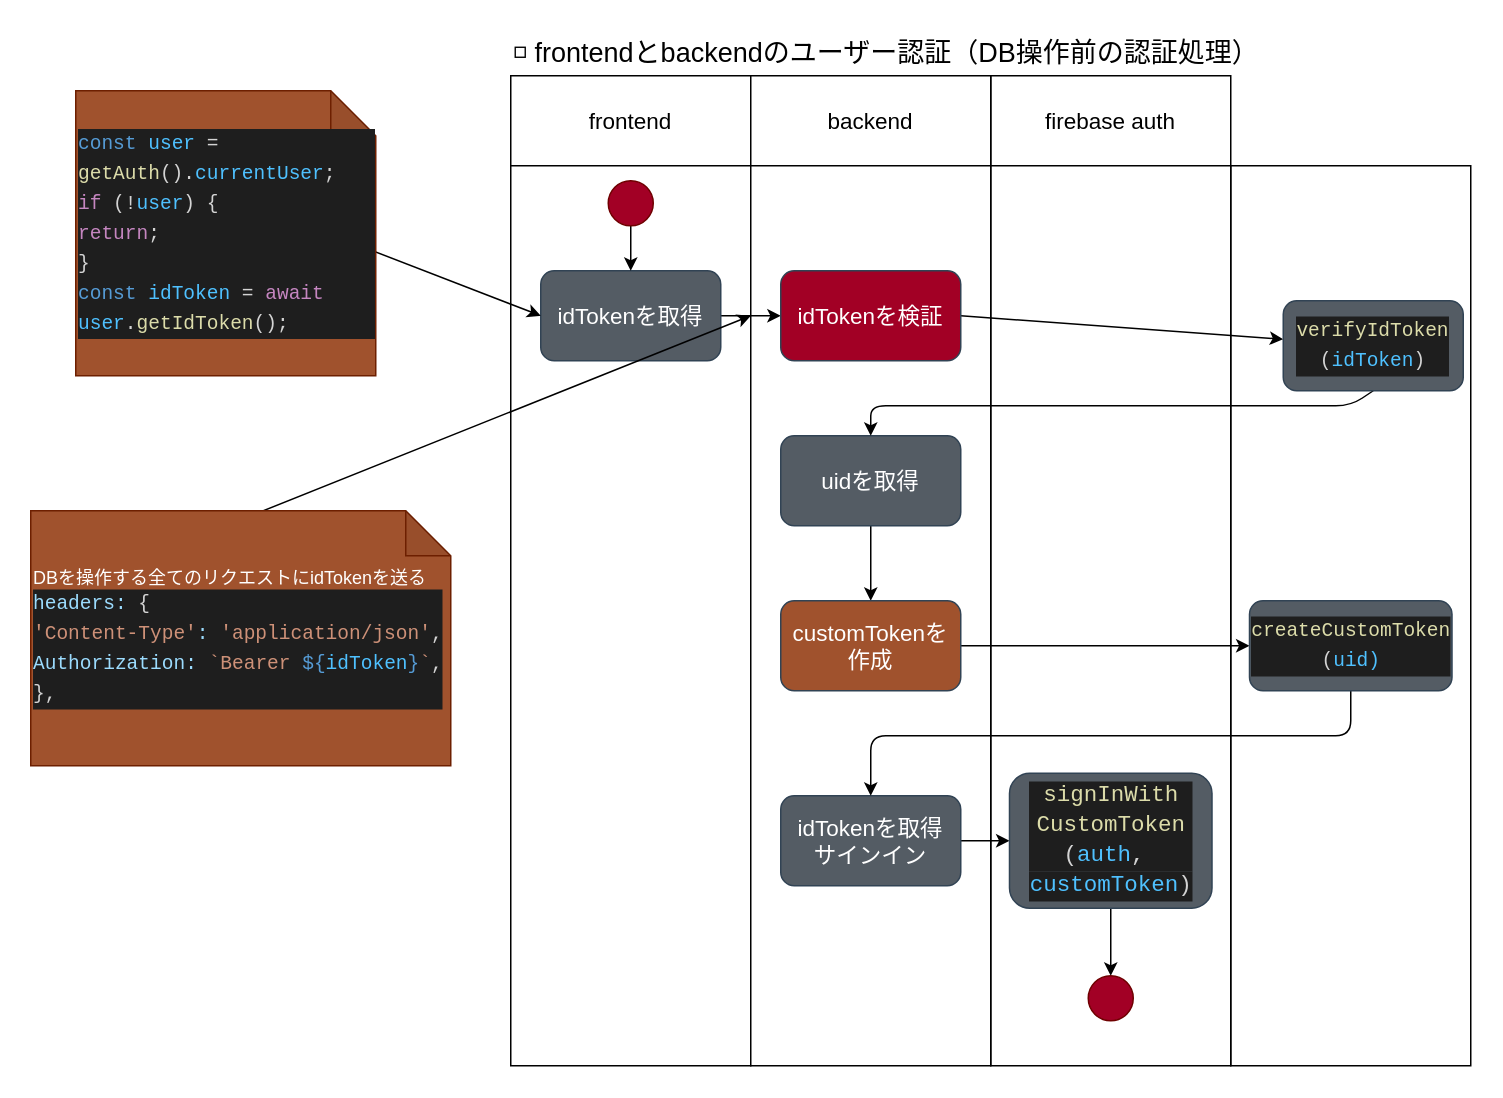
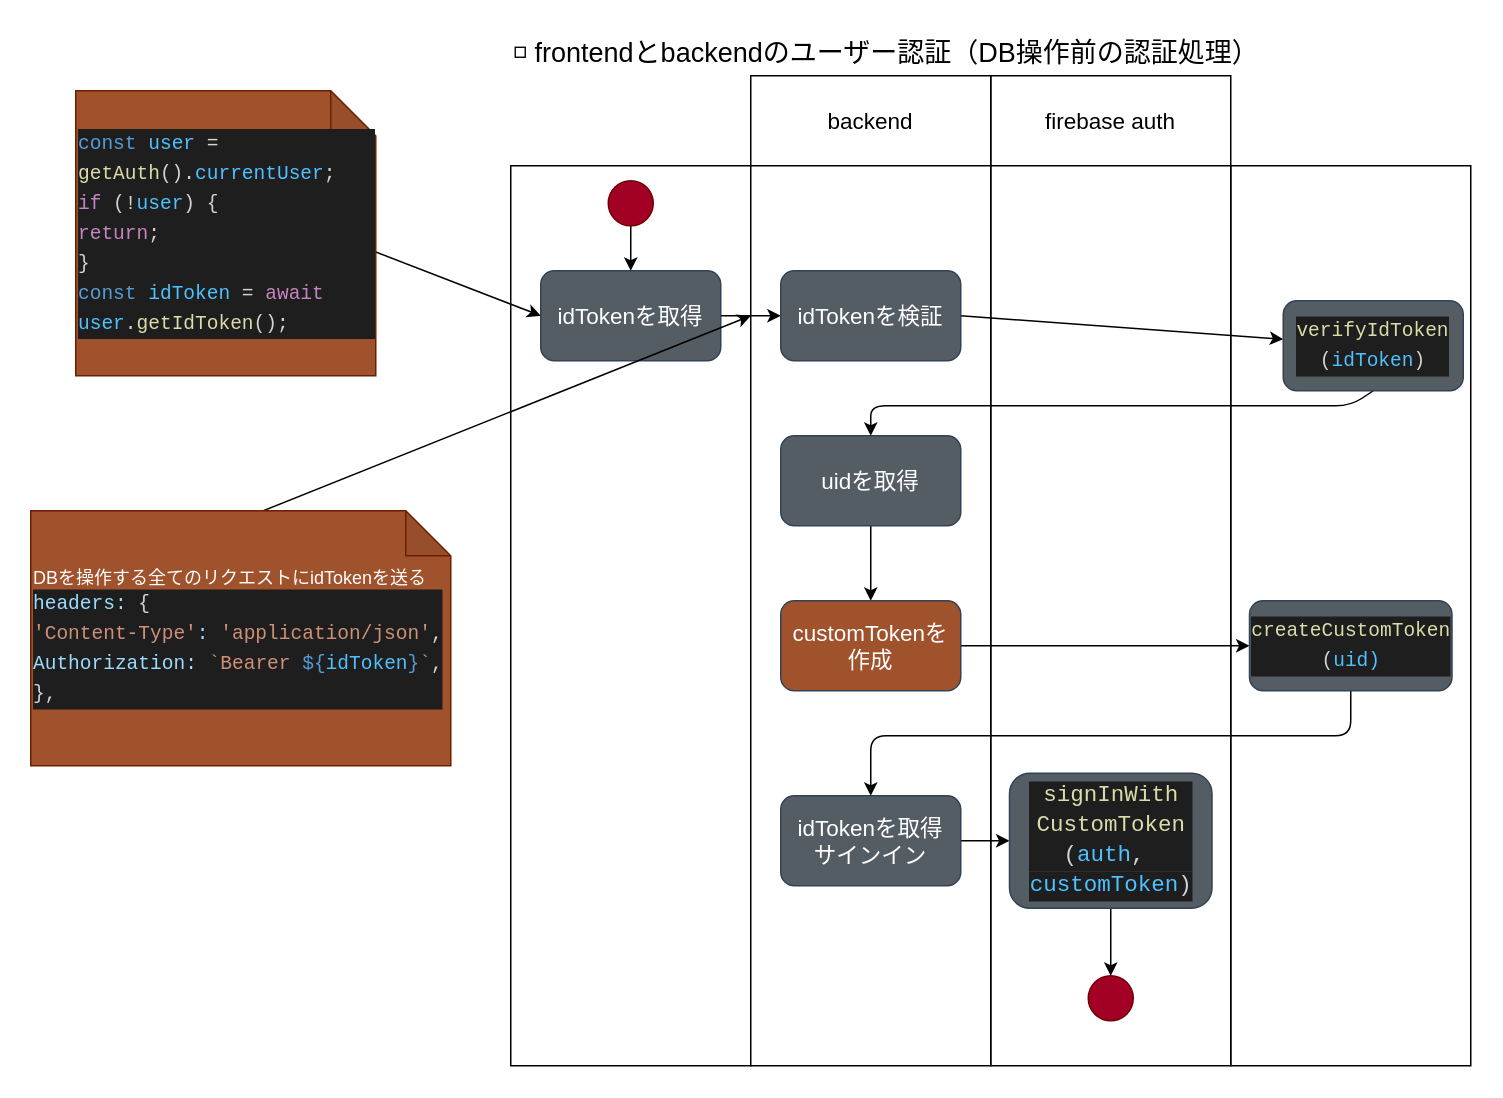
node "frontend": removed
node "idTokenを検証": fillcolor #a20025 -> #545c64
